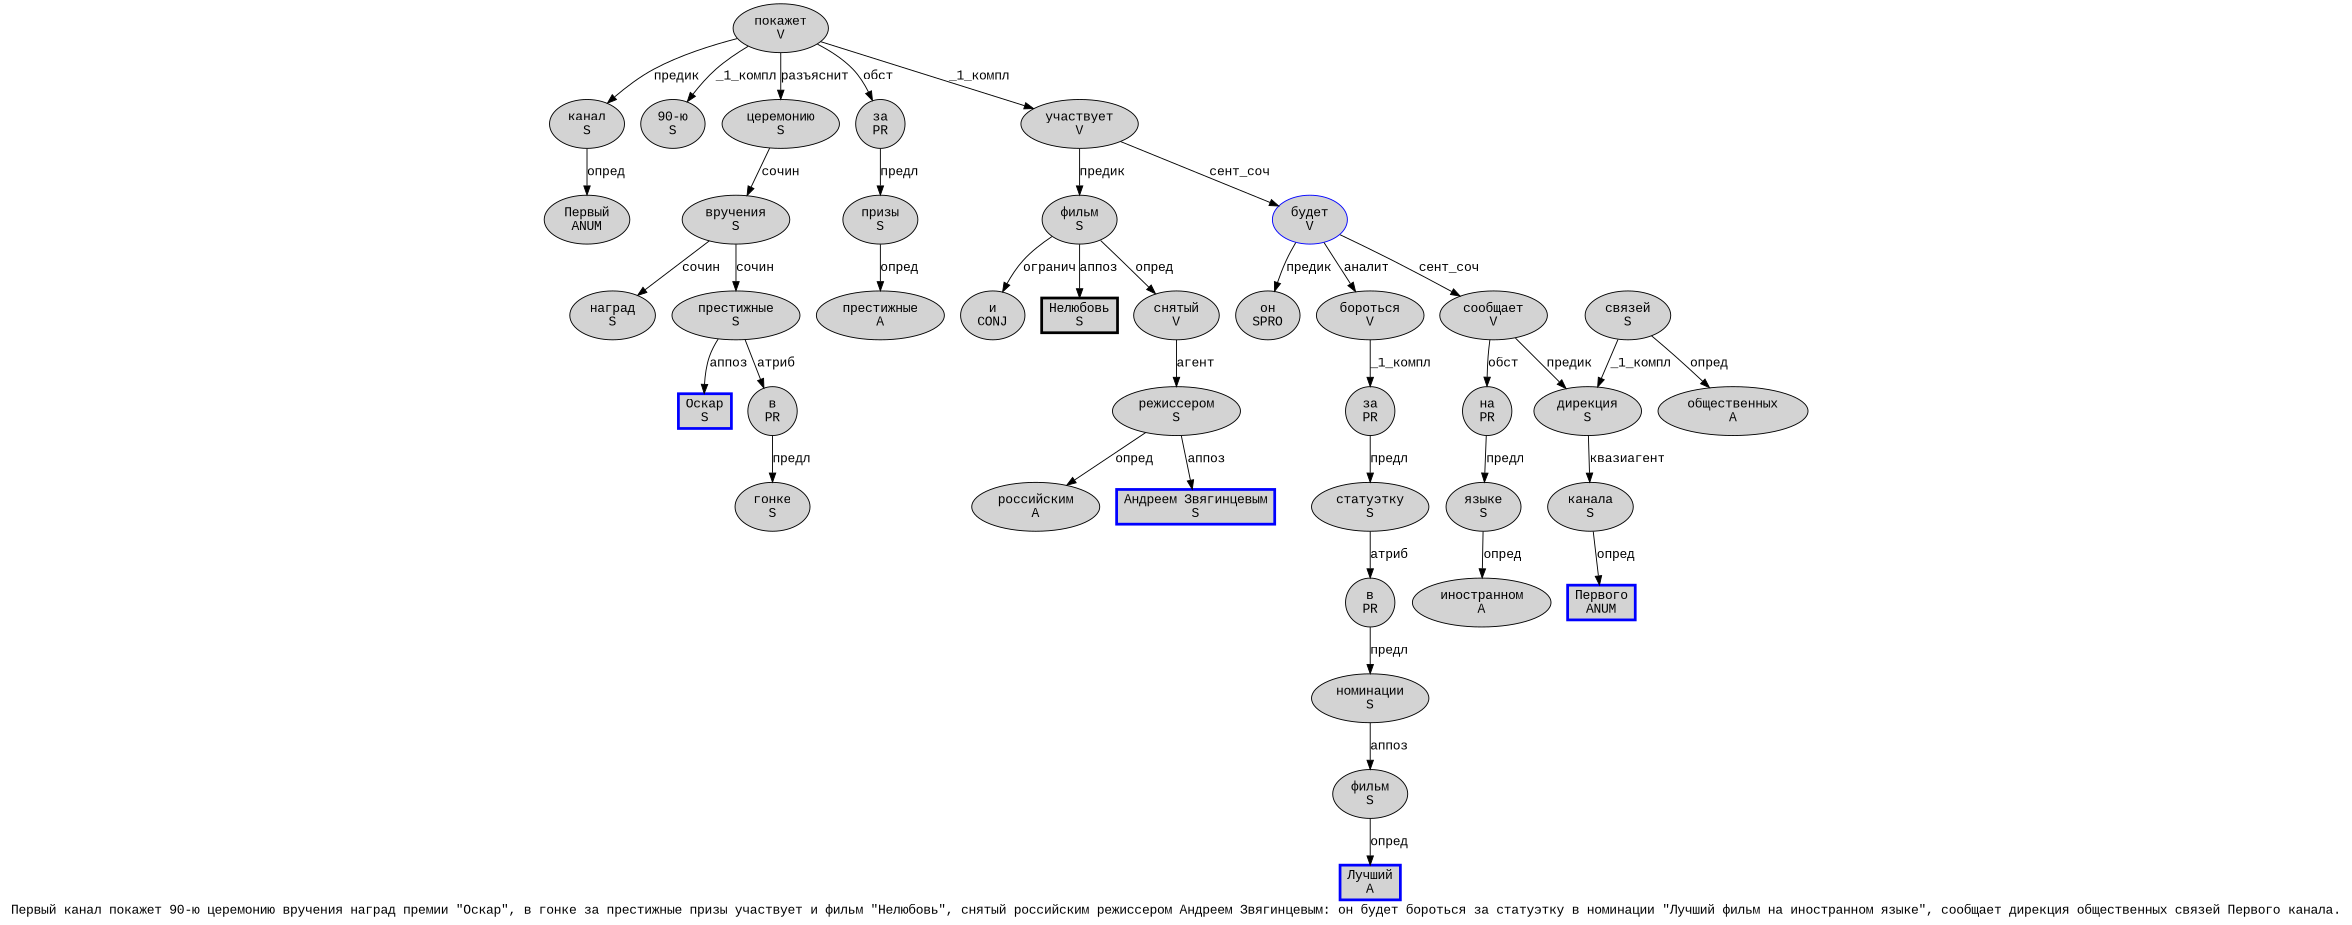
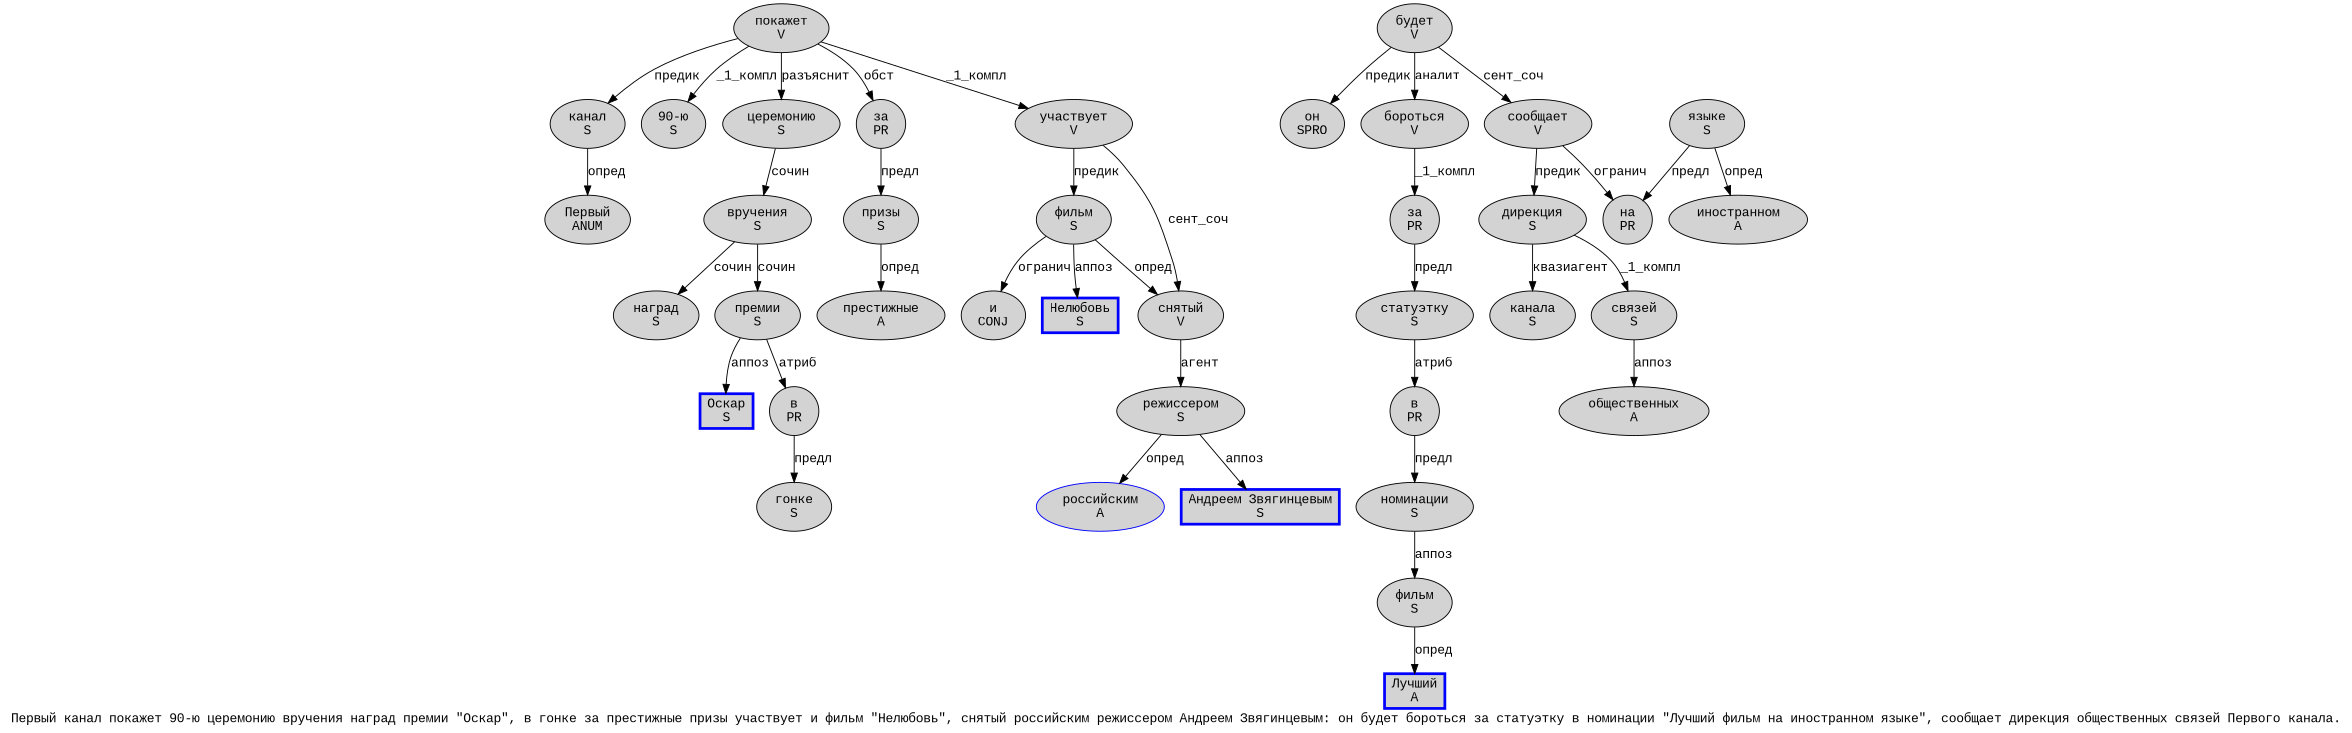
edge "участвует V" -> "будет V": now "участвует V" -> "снятый V"
node "будет V": color blue -> black
node "престижные S": label "престижные S" -> "премии S"
node "Нелюбовь S": color black -> blue
edge "связей S" -> "дирекция S": reversed
edge "сообщает V" -> "на PR": label "обст" -> "огранич"
edge "связей S" -> "общественных A": label "опред" -> "аппоз"
edge "на PR" -> "языке S": reversed
node "российским A": color black -> blue
node "Первого ANUM": removed
